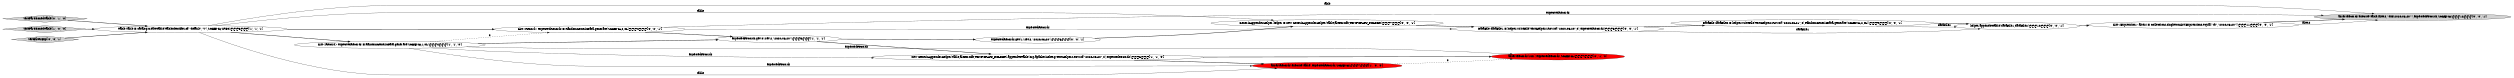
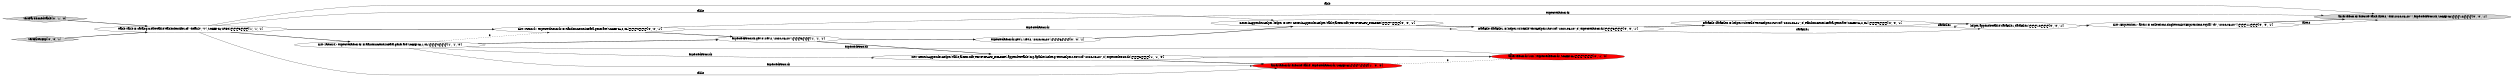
node "testPartitionedTable['1', '0', '0']": removed
